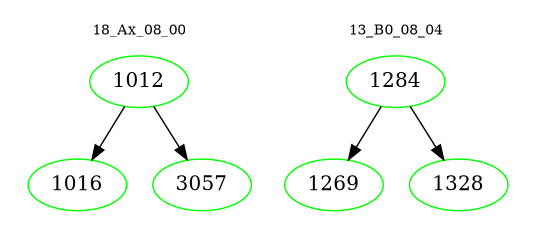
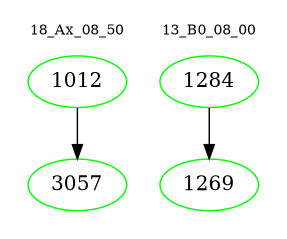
cluster "18_Ax_08_00": label "18_Ax_08_00" -> "18_Ax_08_50"
cluster "13_B0_08_04": label "13_B0_08_04" -> "13_B0_08_00"
node "1016": removed
node "1328": removed
